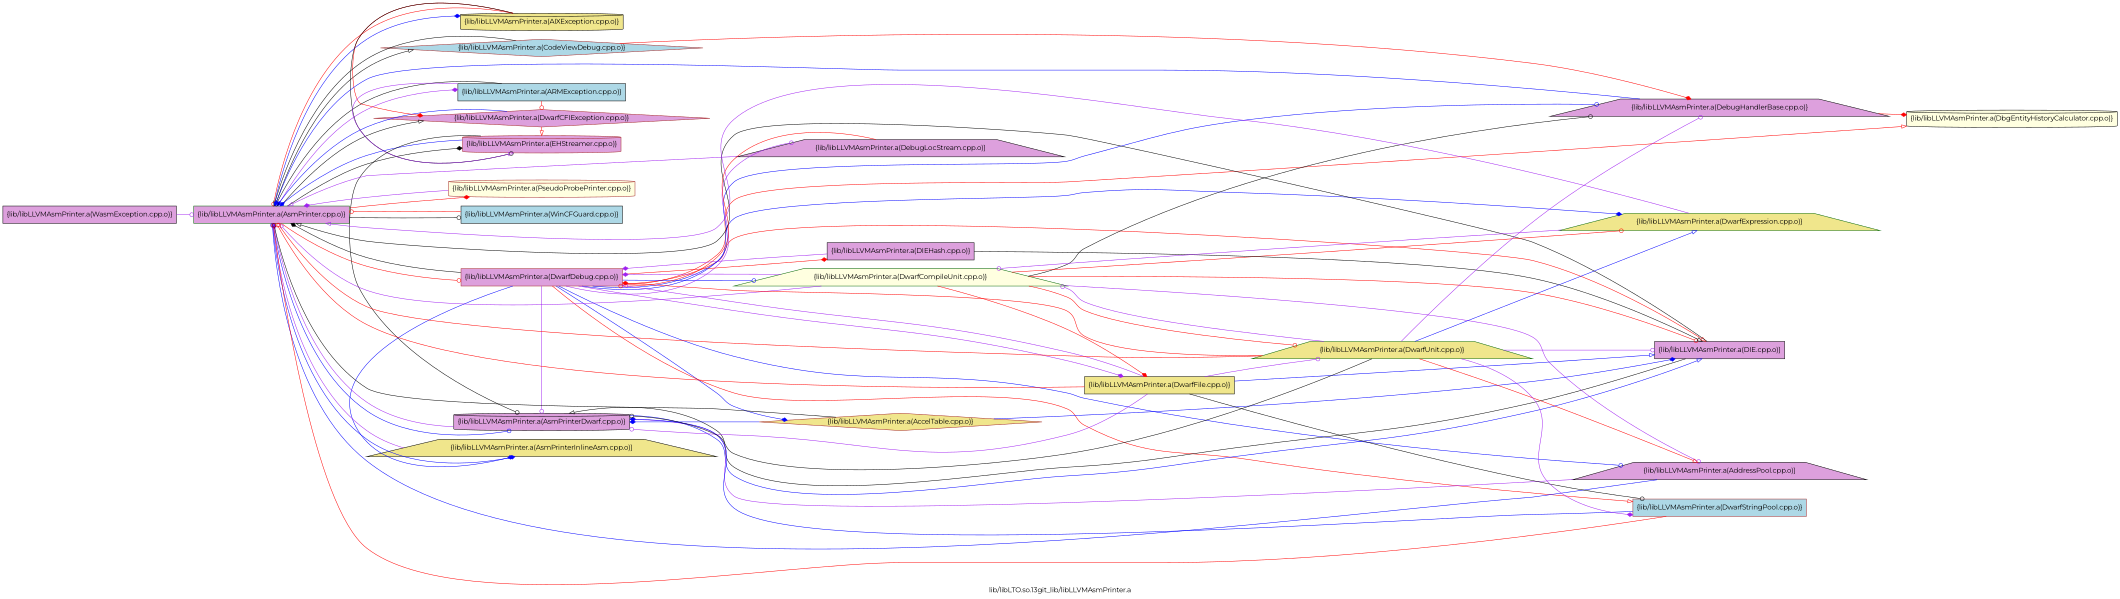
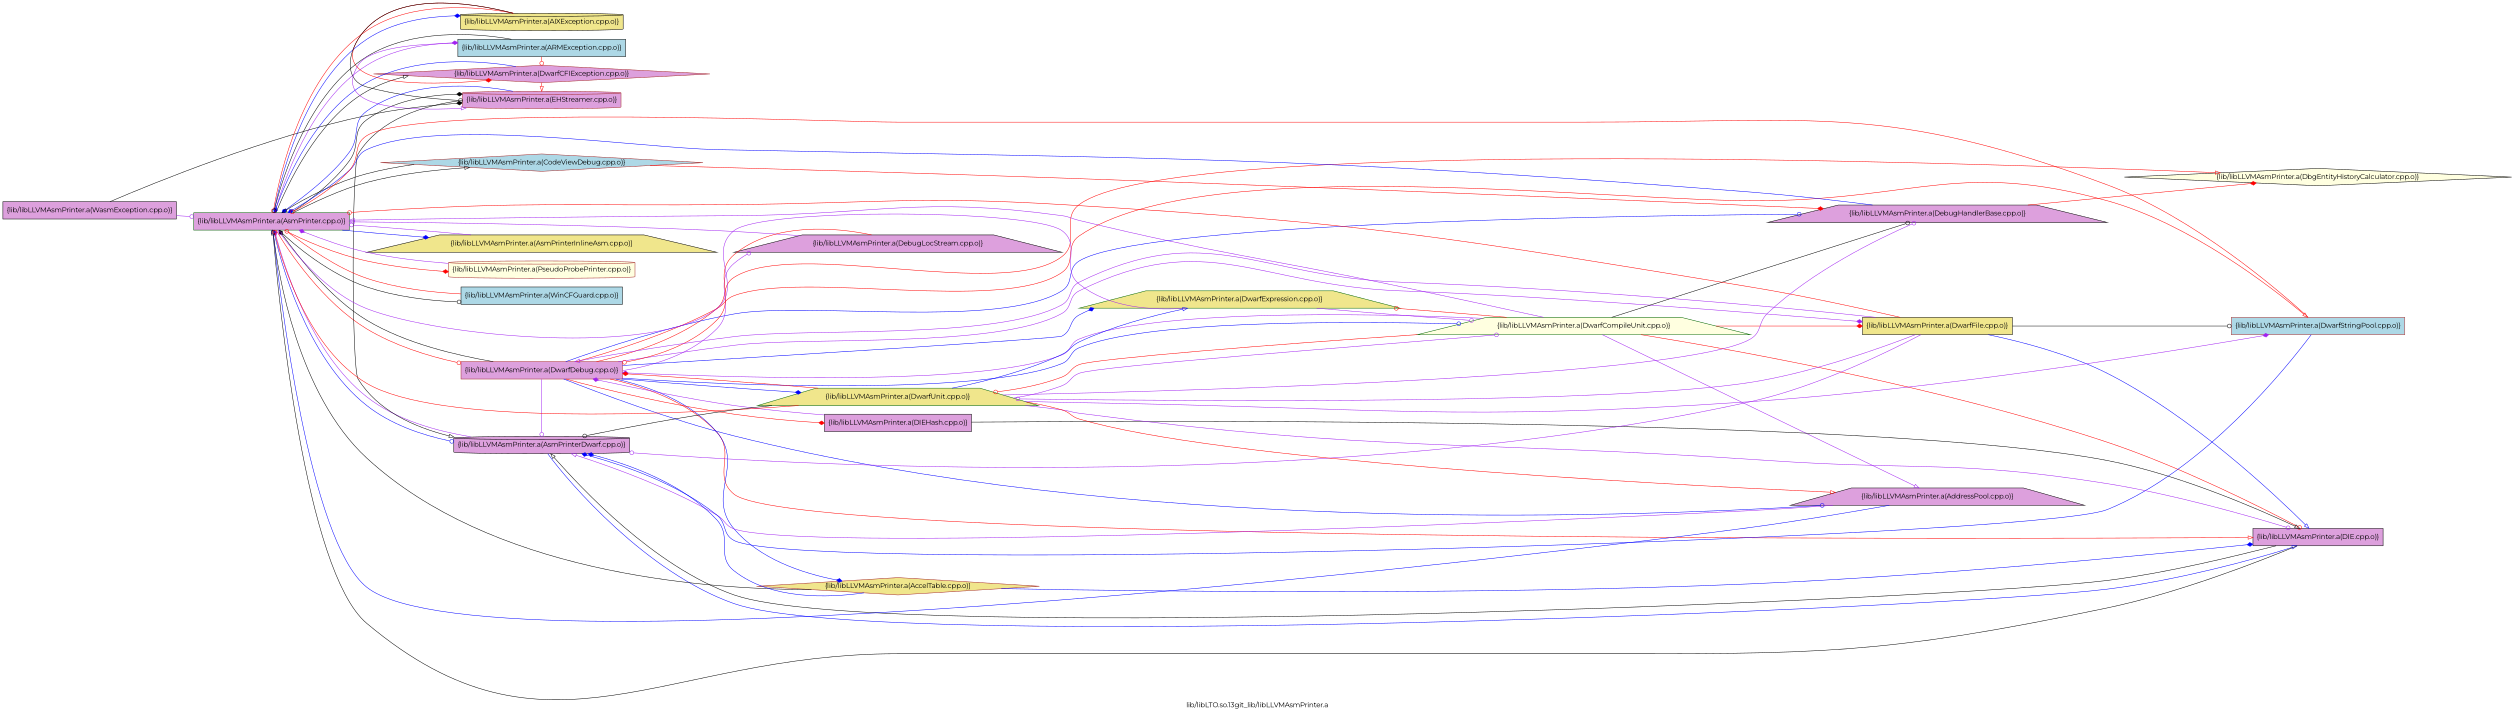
node "{lib/libLLVMAsmPrinter.a(DbgEntityHistoryCalculator.cpp.o)}": shape cylinder -> diamond
edge "{lib/libLLVMAsmPrinter.a(WasmException.cpp.o)}" -> "{lib/libLLVMAsmPrinter.a(EHStreamer.cpp.o)}": added
edge "{lib/libLLVMAsmPrinter.a(EHStreamer.cpp.o)}" -> "{lib/libLLVMAsmPrinter.a(AsmPrinterDwarf.cpp.o)}": arrowhead odot -> onormal
edge "{lib/libLLVMAsmPrinter.a(DwarfCompileUnit.cpp.o)}" -> "{lib/libLLVMAsmPrinter.a(AddressPool.cpp.o)}": arrowhead odot -> onormal
edge "{lib/libLLVMAsmPrinter.a(DwarfDebug.cpp.o)}" -> "{lib/libLLVMAsmPrinter.a(AsmPrinterInlineAsm.cpp.o)}": now "{lib/libLLVMAsmPrinter.a(DwarfDebug.cpp.o)}" -> "{lib/libLLVMAsmPrinter.a(DwarfUnit.cpp.o)}"
